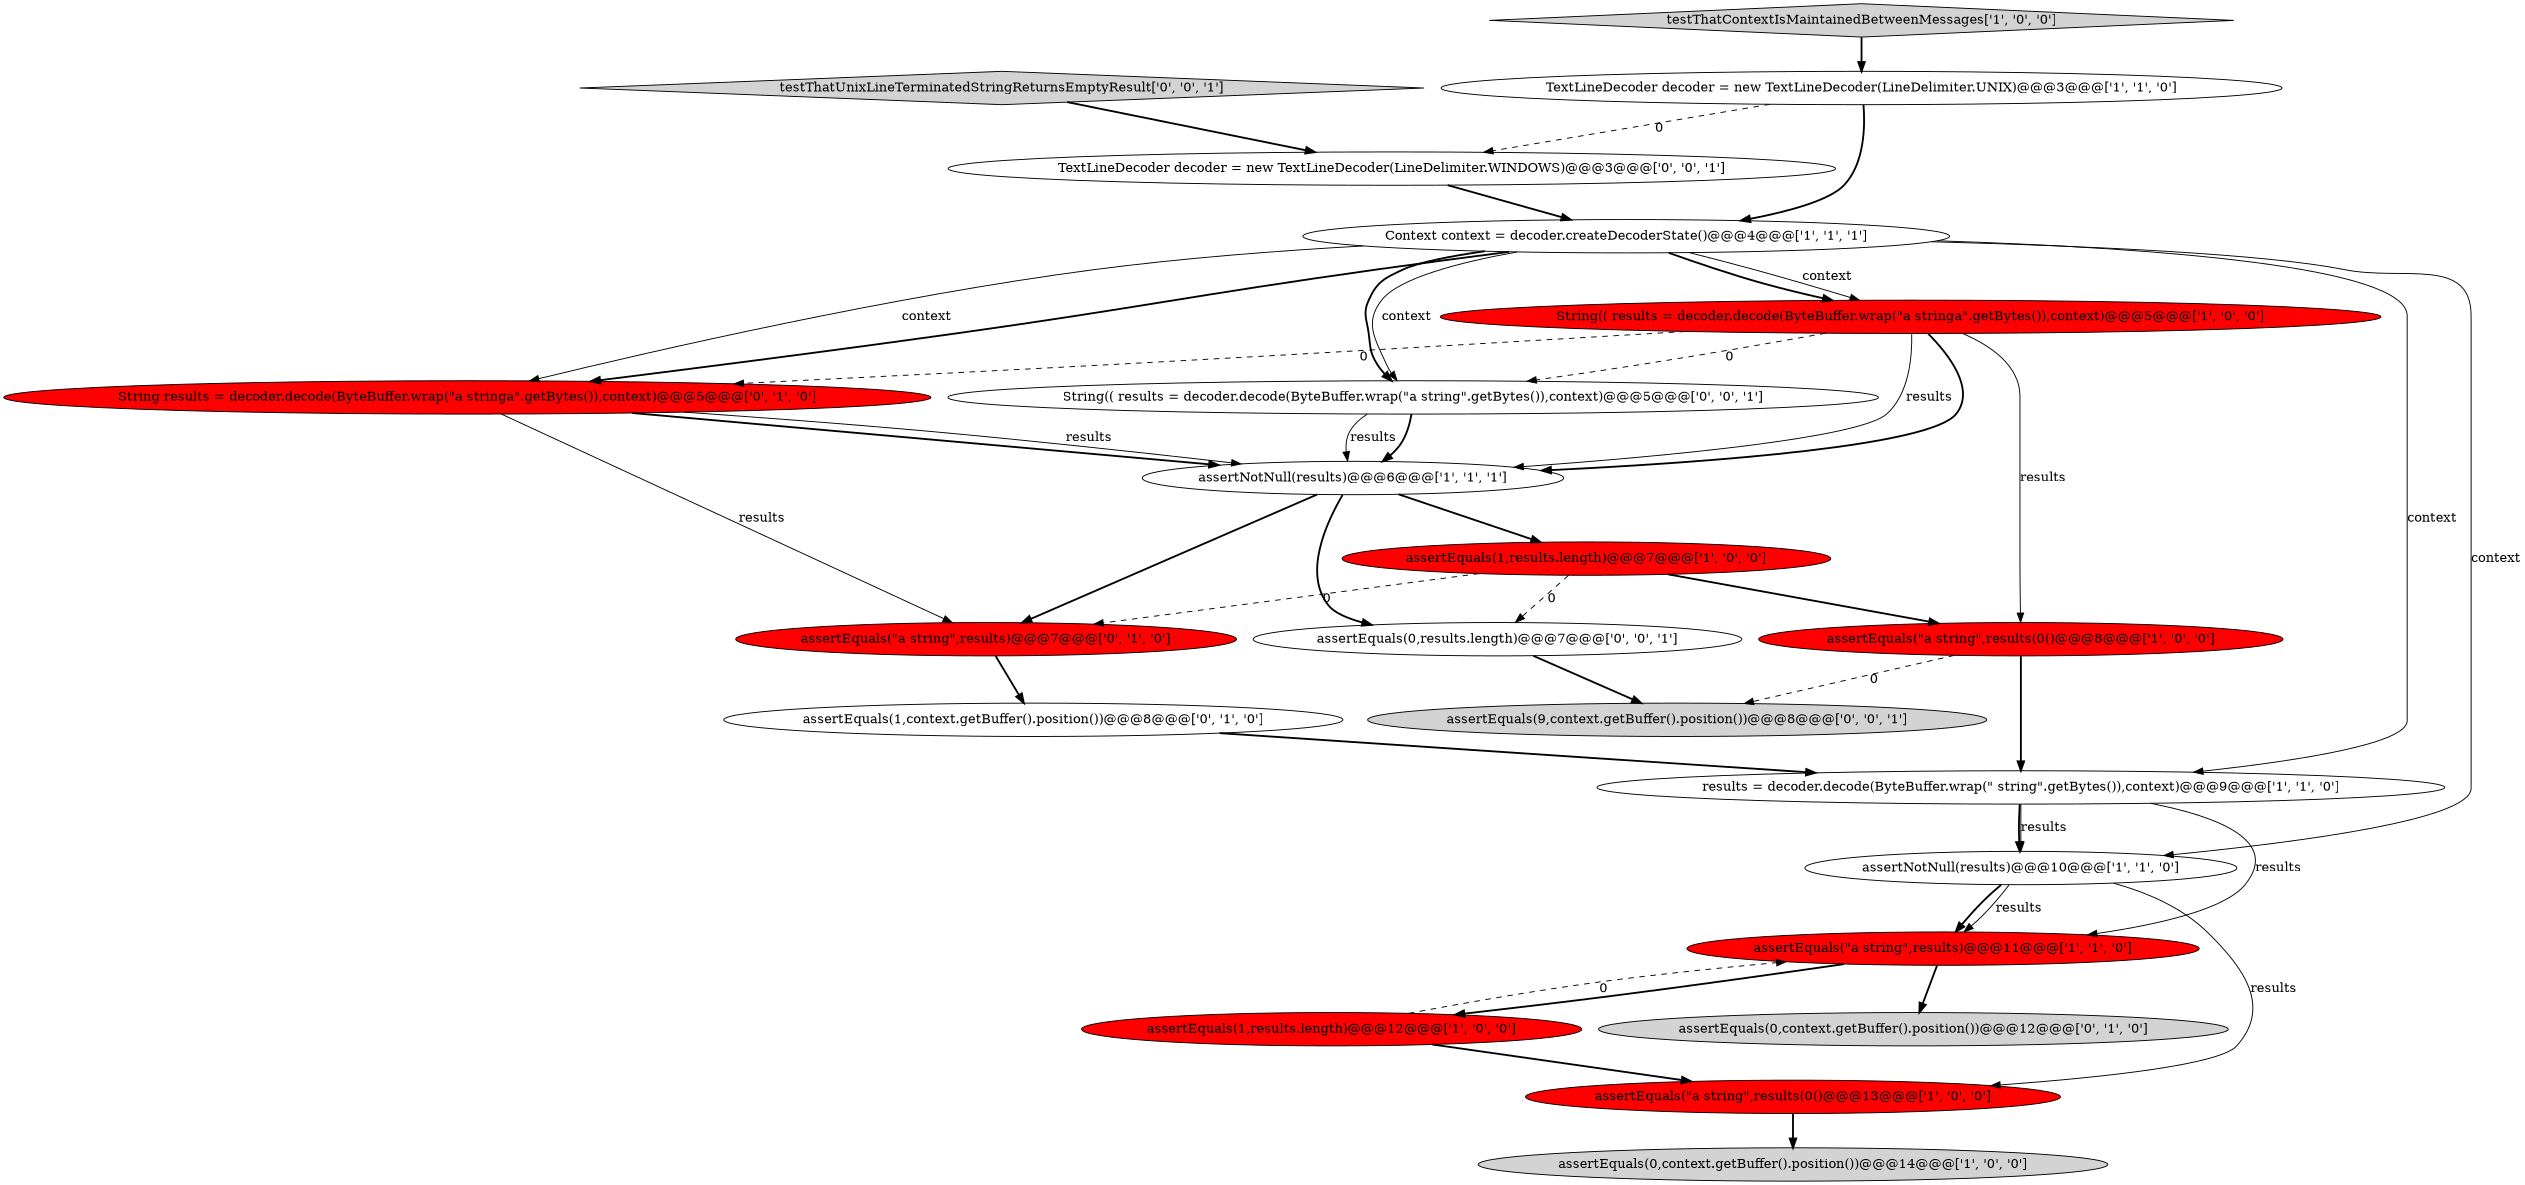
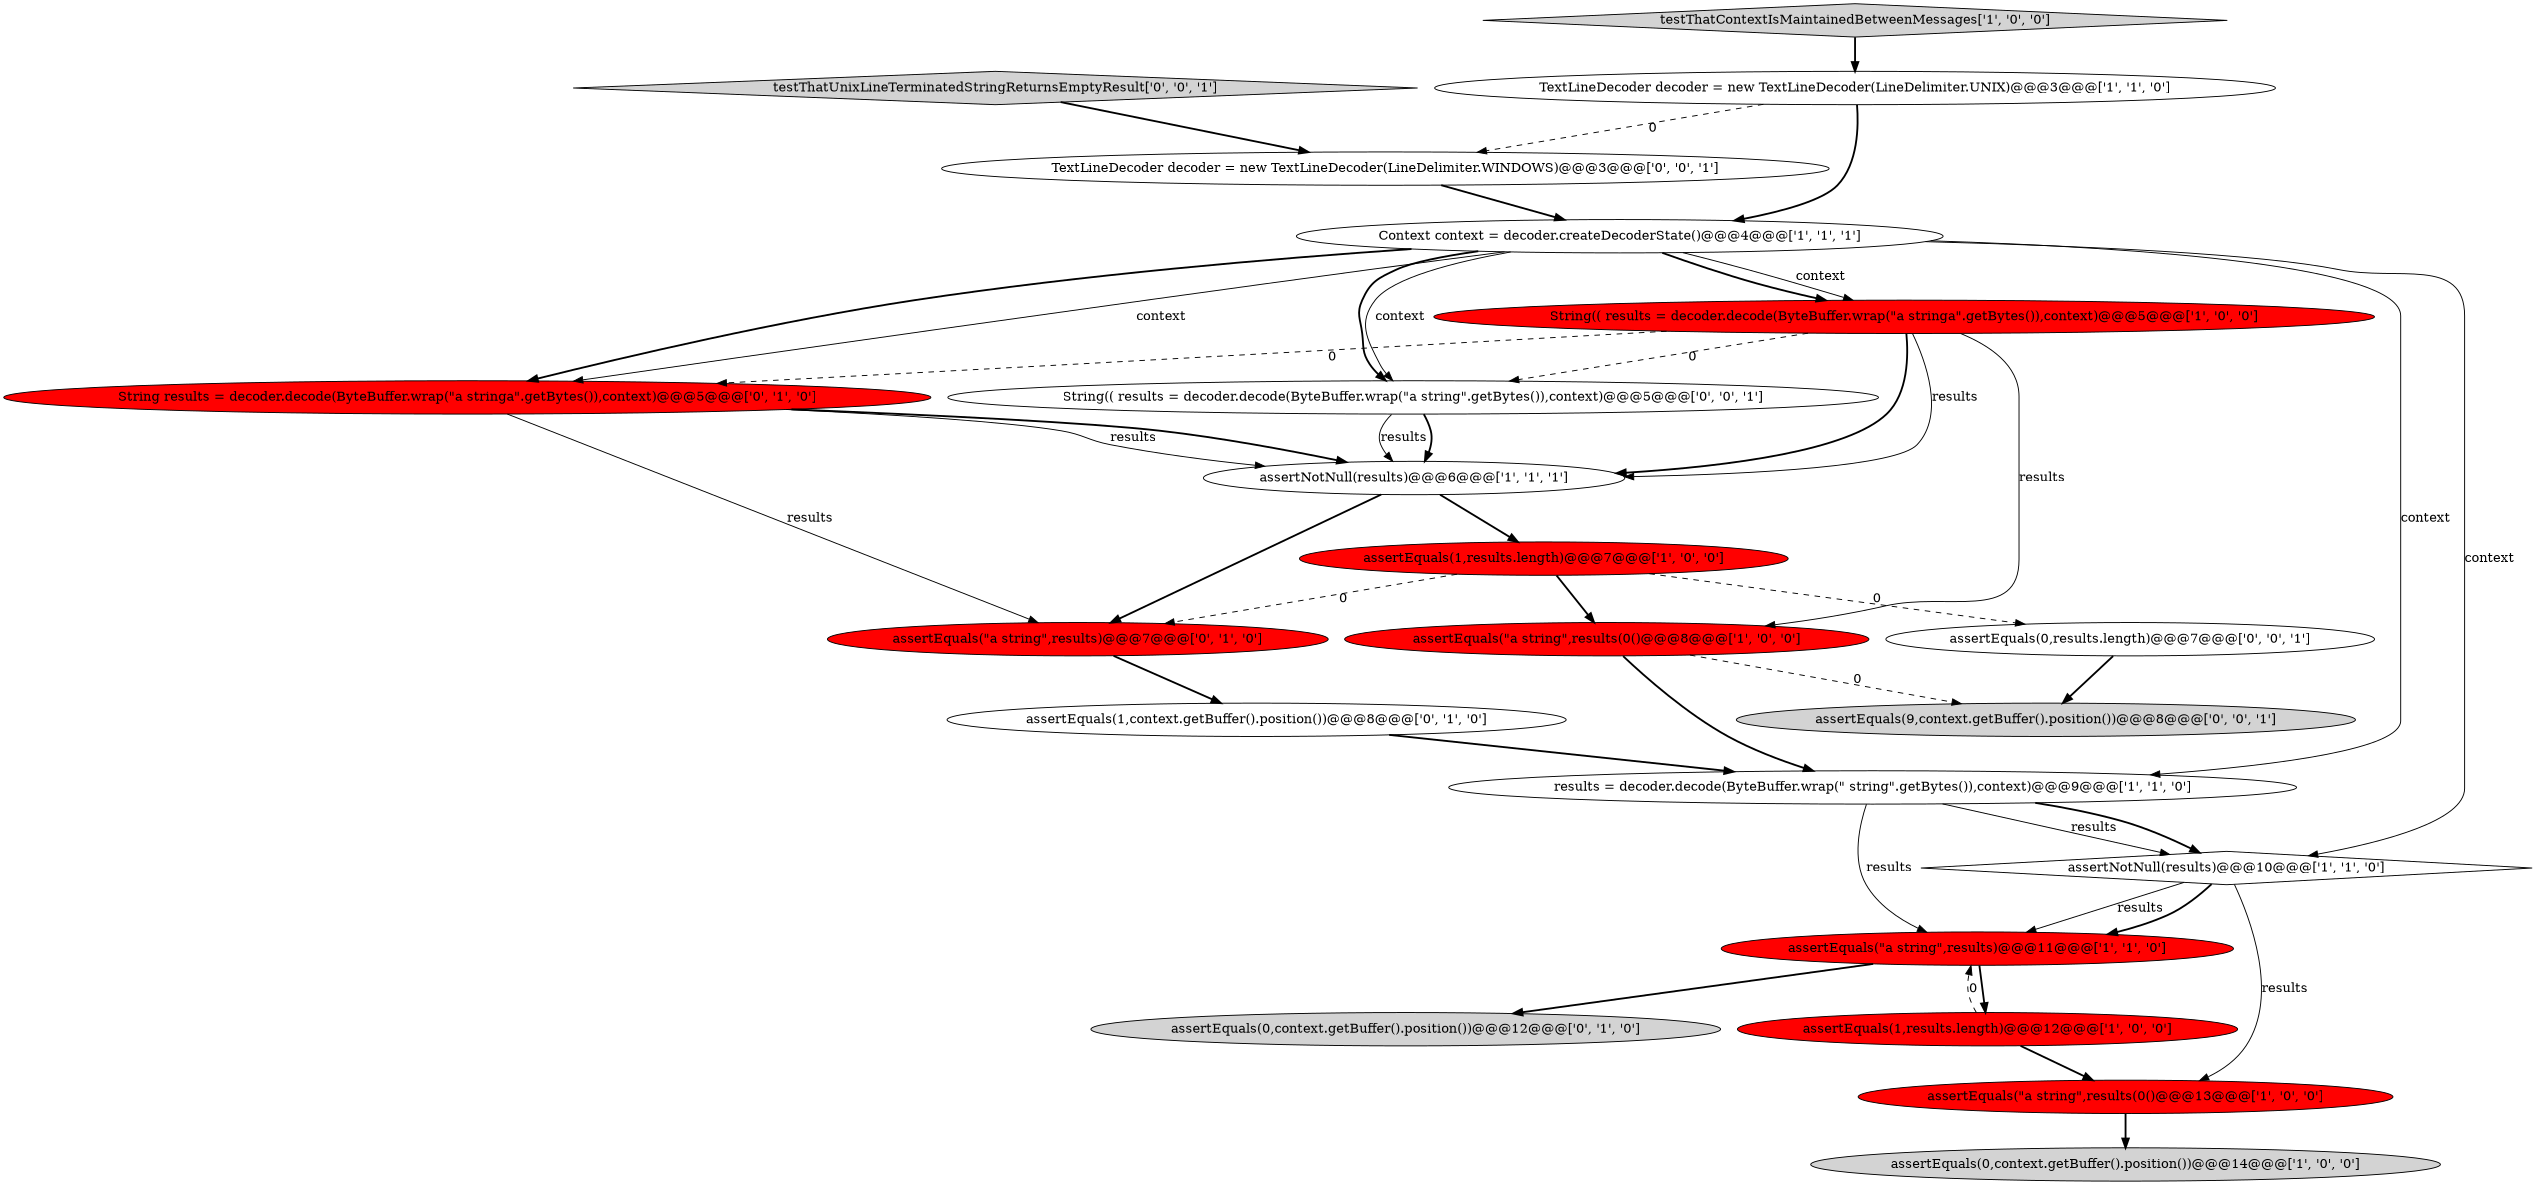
edge "assertNotNull(results)@@@6@@@['1', '1', '1']" -> "assertEquals(0,results.length)@@@7@@@['0', '0', '1']": removed
node "assertNotNull(results)@@@10@@@['1', '1', '0']": shape ellipse -> diamond
